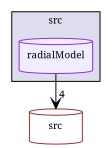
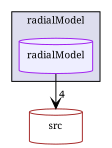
cluster "src": label "src" -> "radialModel"
